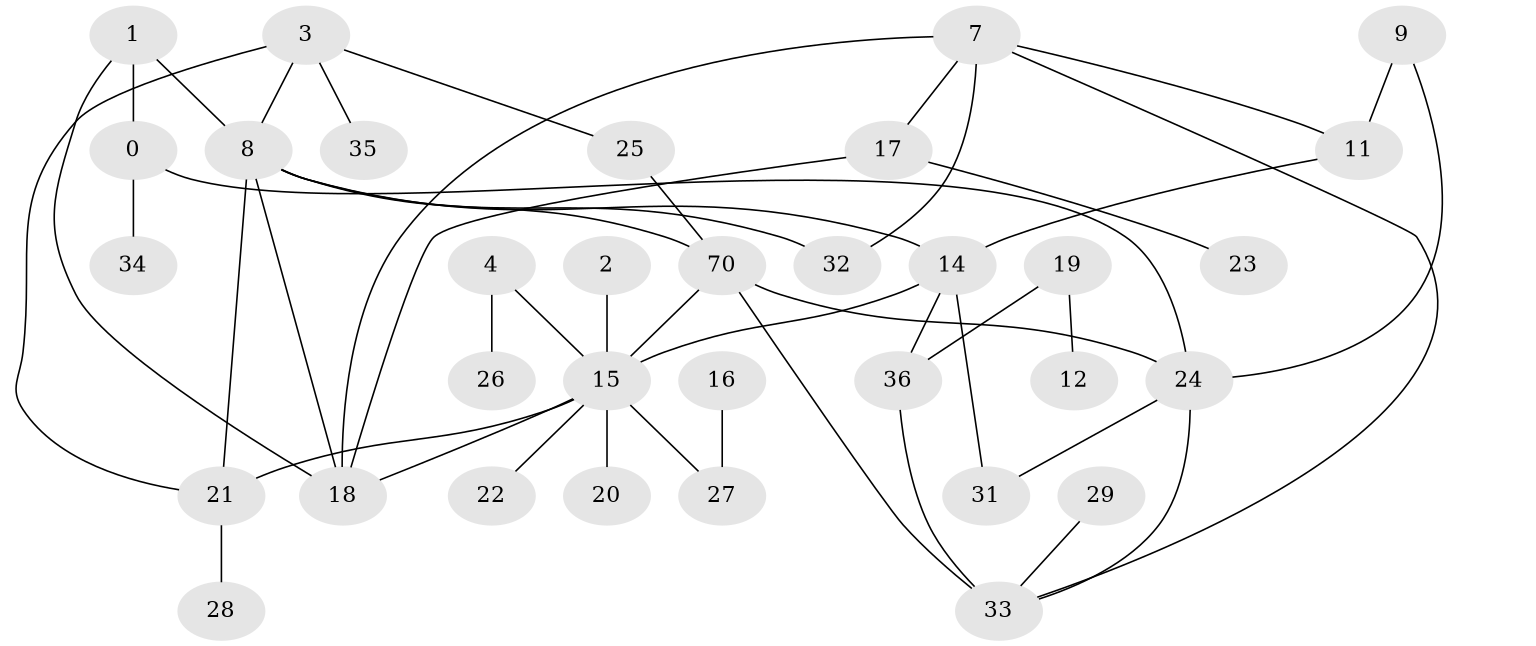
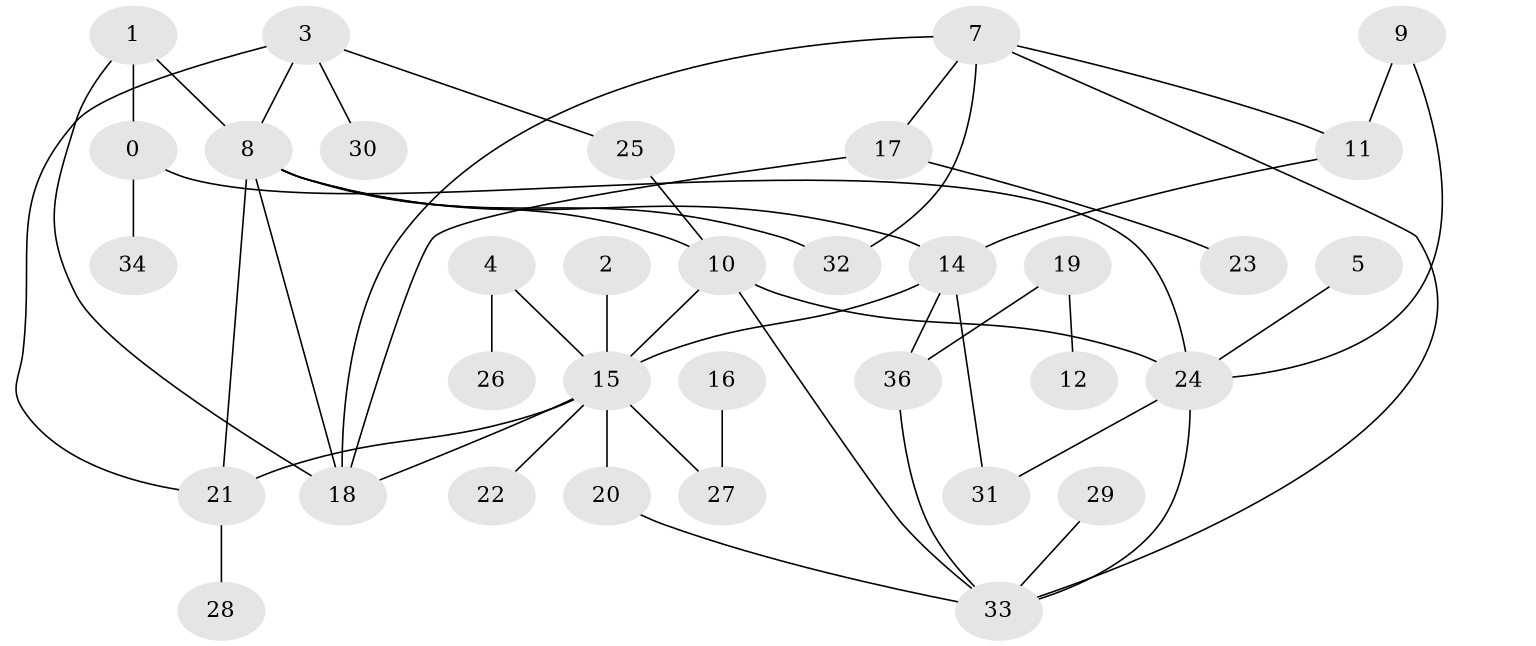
node "35": label "35" -> "30"
node "70": label "70" -> "10"
node "5": added
edge "20" -- "33": added
